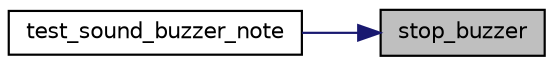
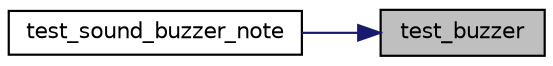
node "stop_buzzer": label "stop_buzzer" -> "test_buzzer"
